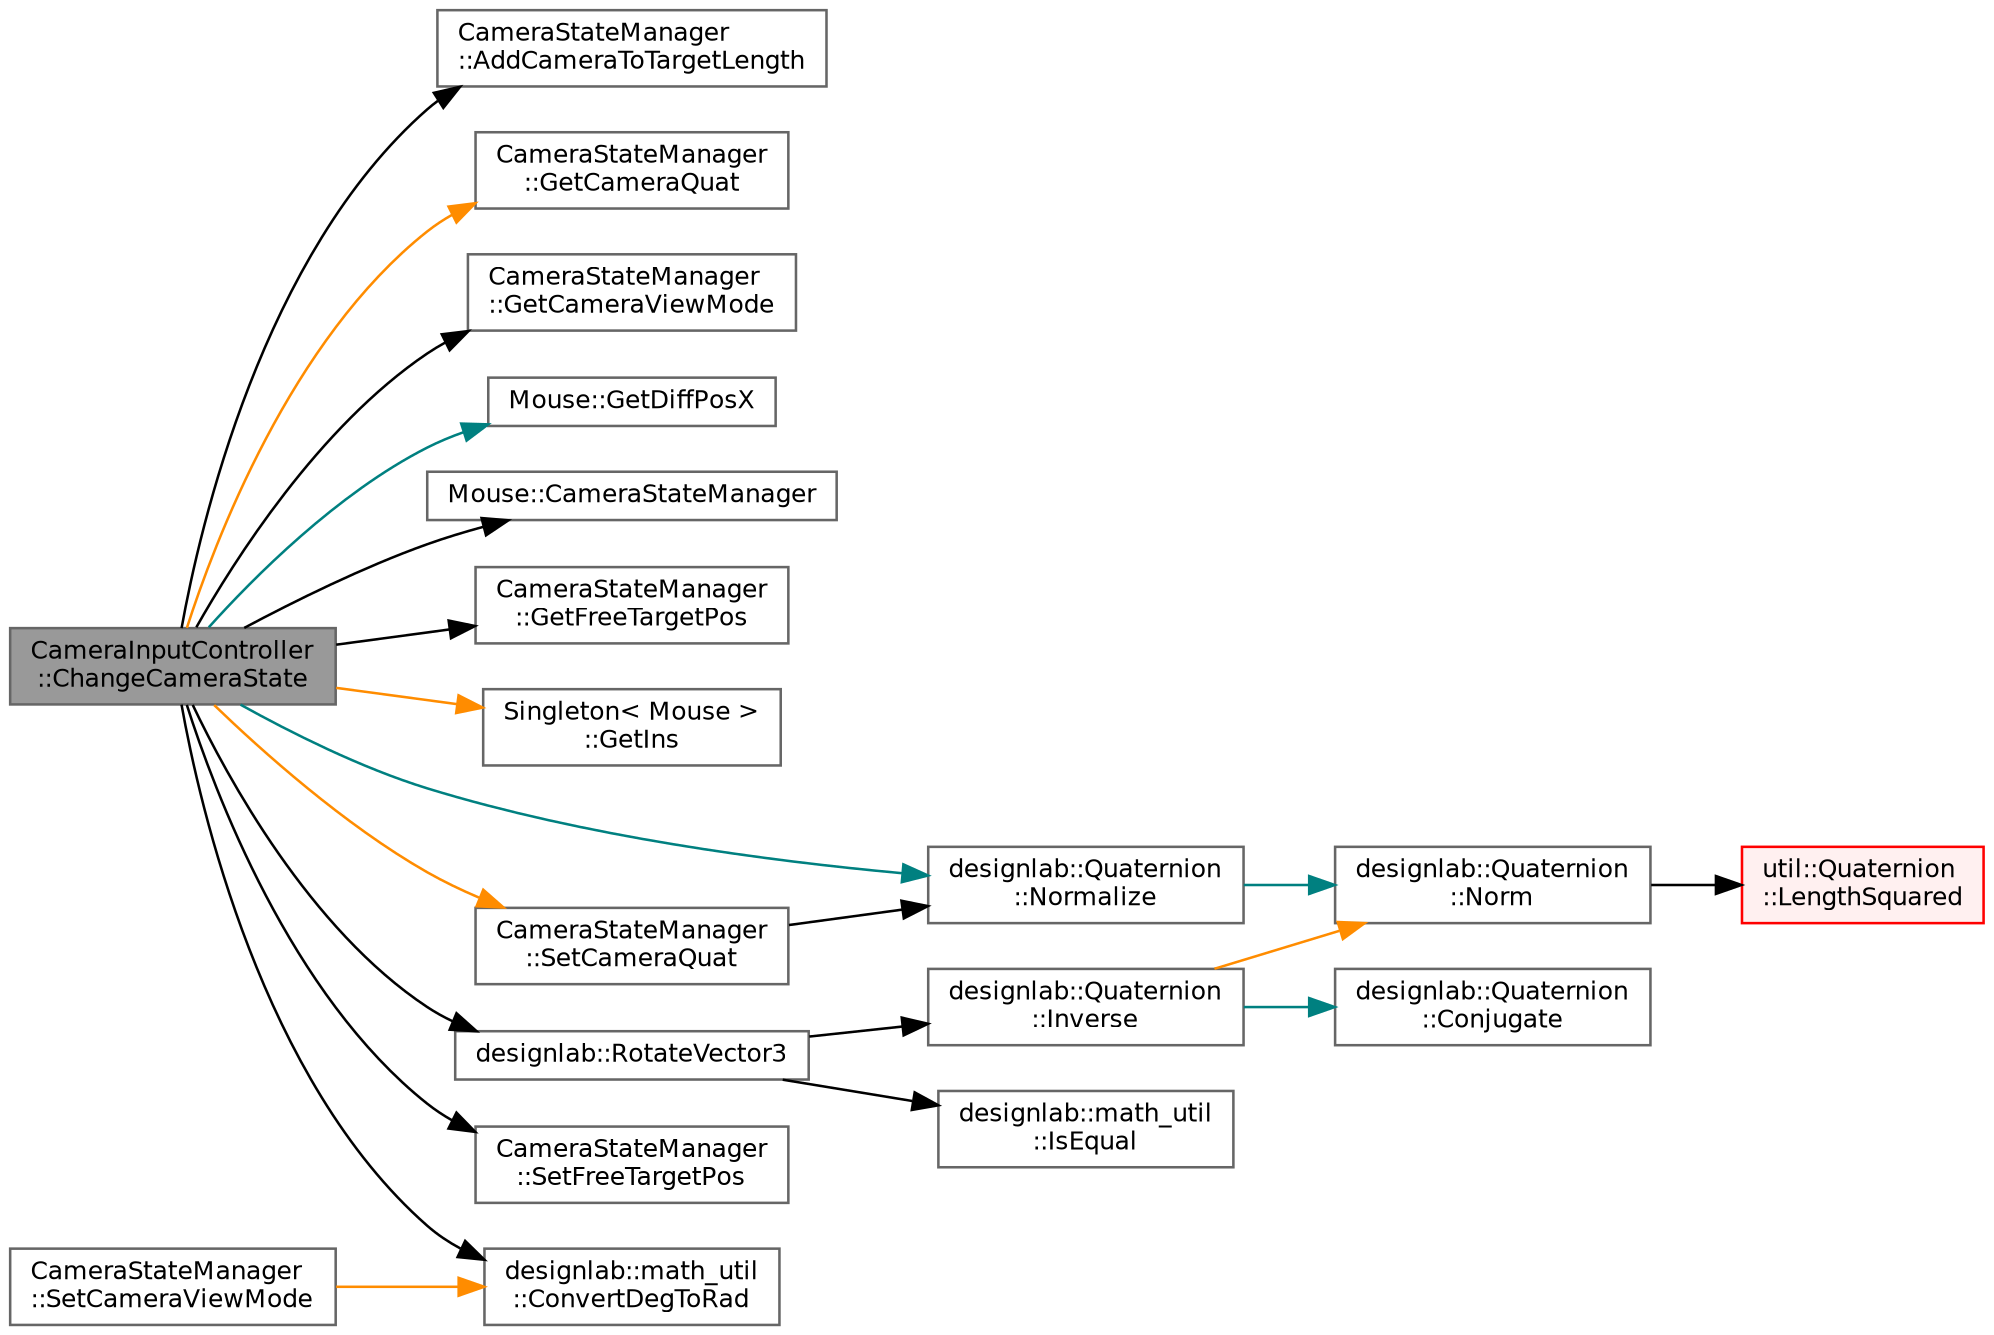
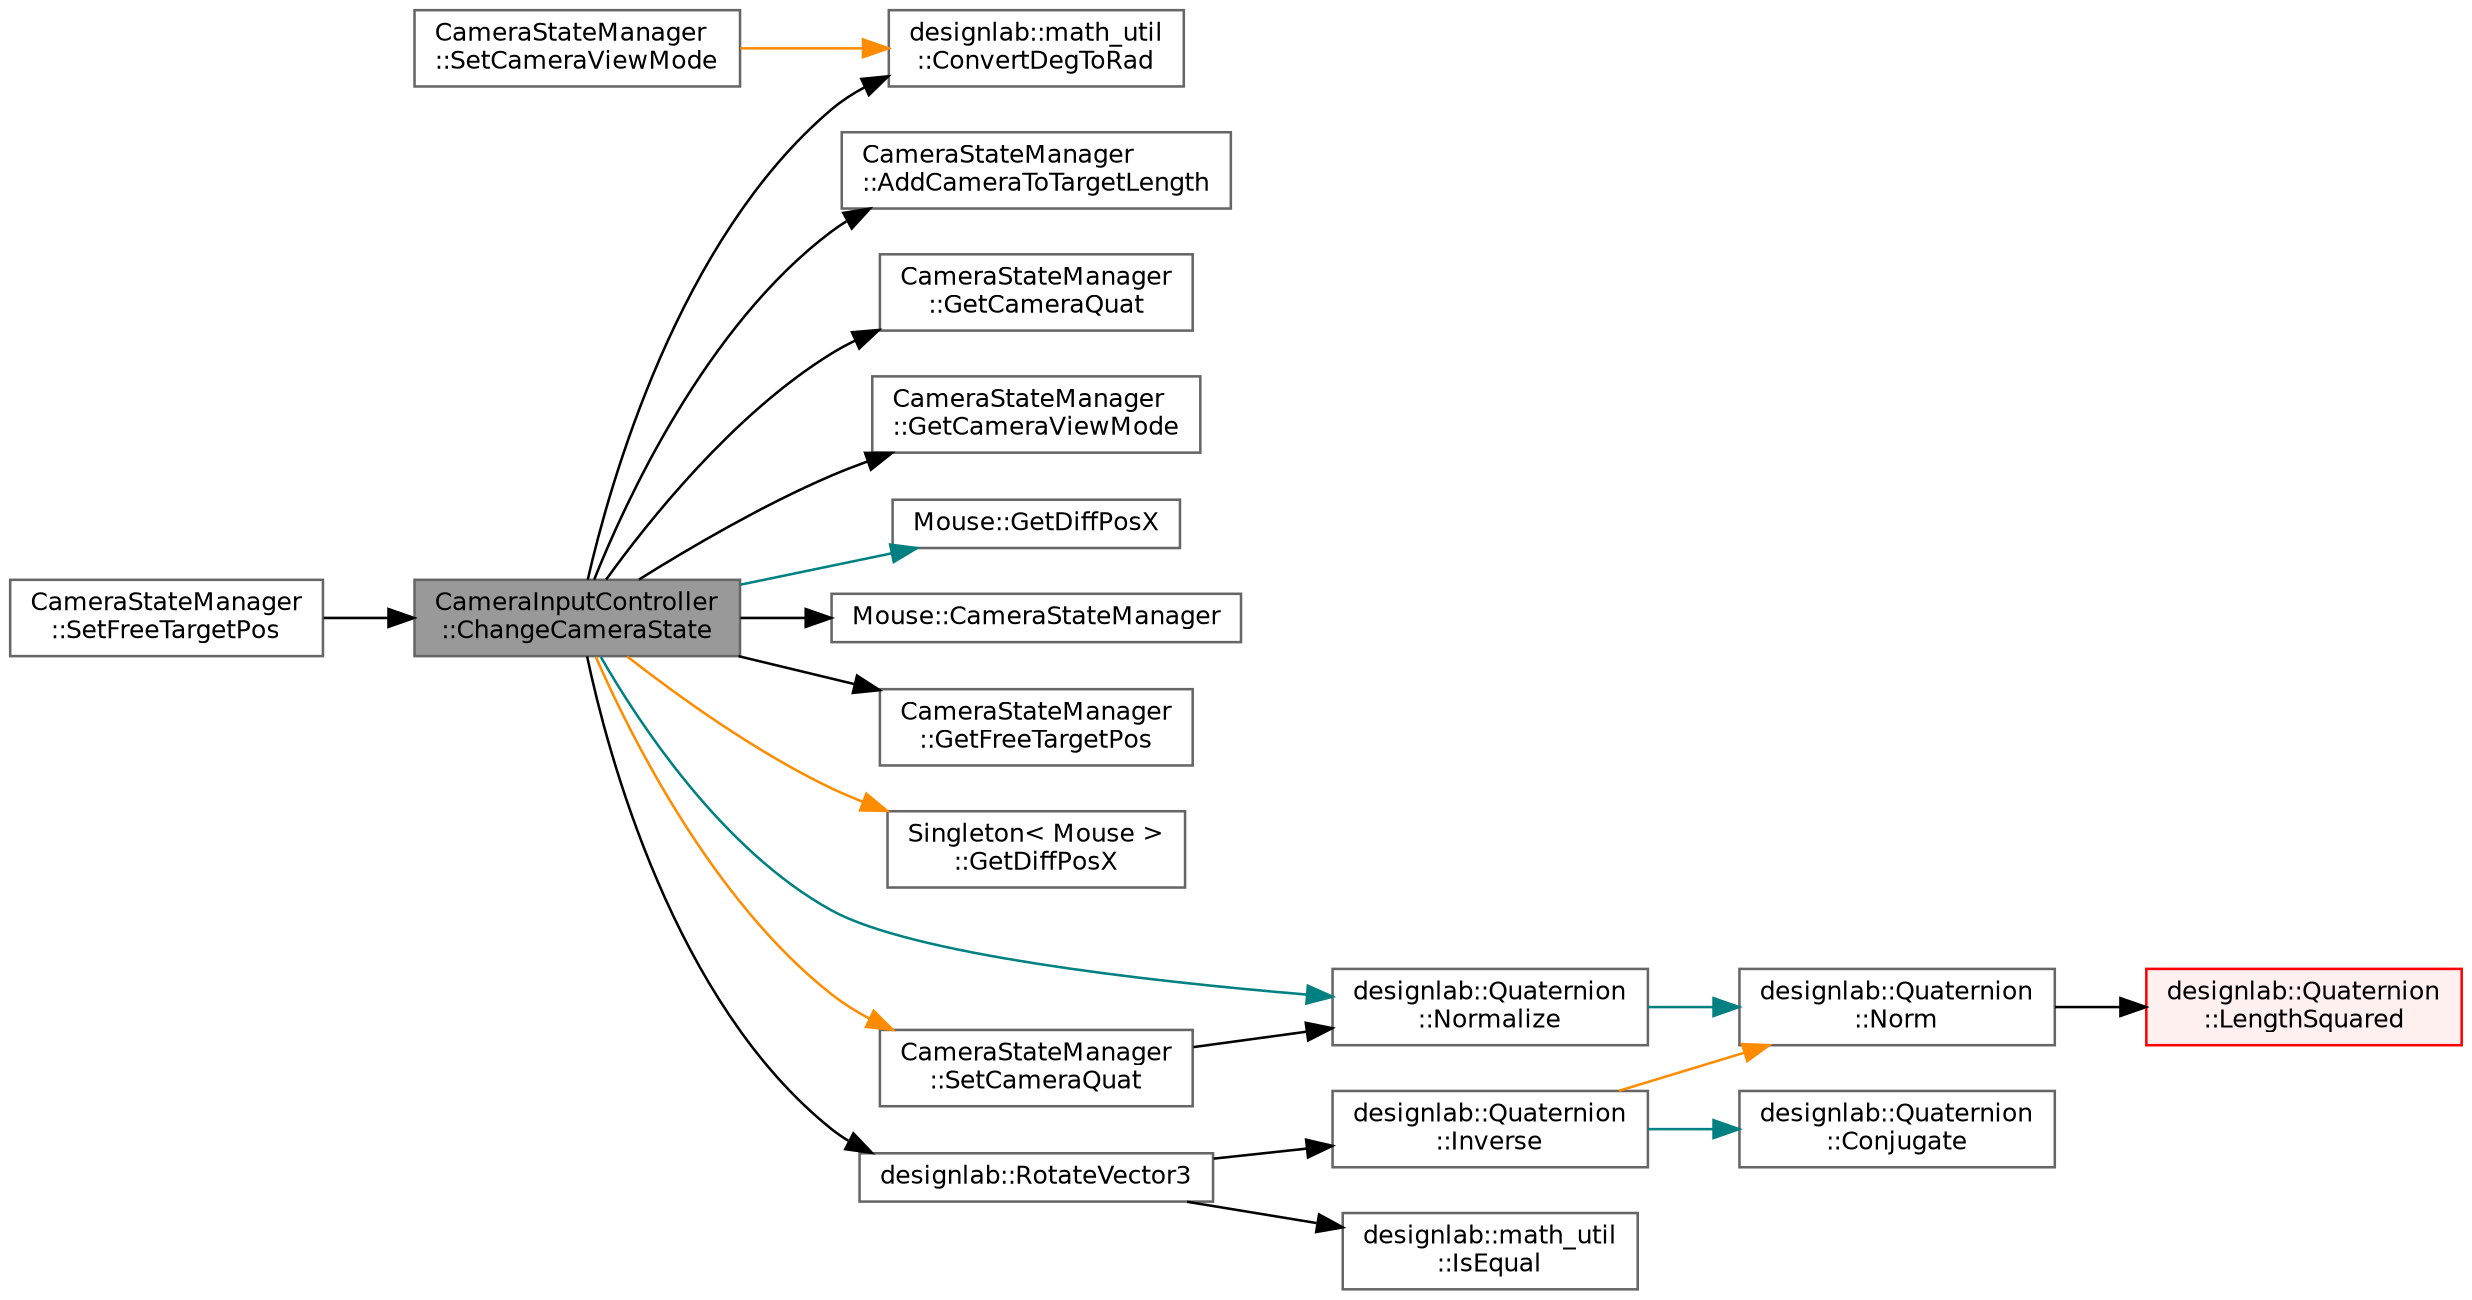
edge "CameraInputController ::ChangeCameraState" -> "CameraStateManager ::GetCameraQuat": color darkorange -> black
node "Singleton< Mouse > ::GetIns": label "Singleton< Mouse > ::GetIns" -> "Singleton< Mouse > ::GetDiffPosX"
node "util::Quaternion ::LengthSquared": label "util::Quaternion ::LengthSquared" -> "designlab::Quaternion ::LengthSquared"
edge "CameraInputController ::ChangeCameraState" -> "CameraStateManager ::SetFreeTargetPos": reversed
